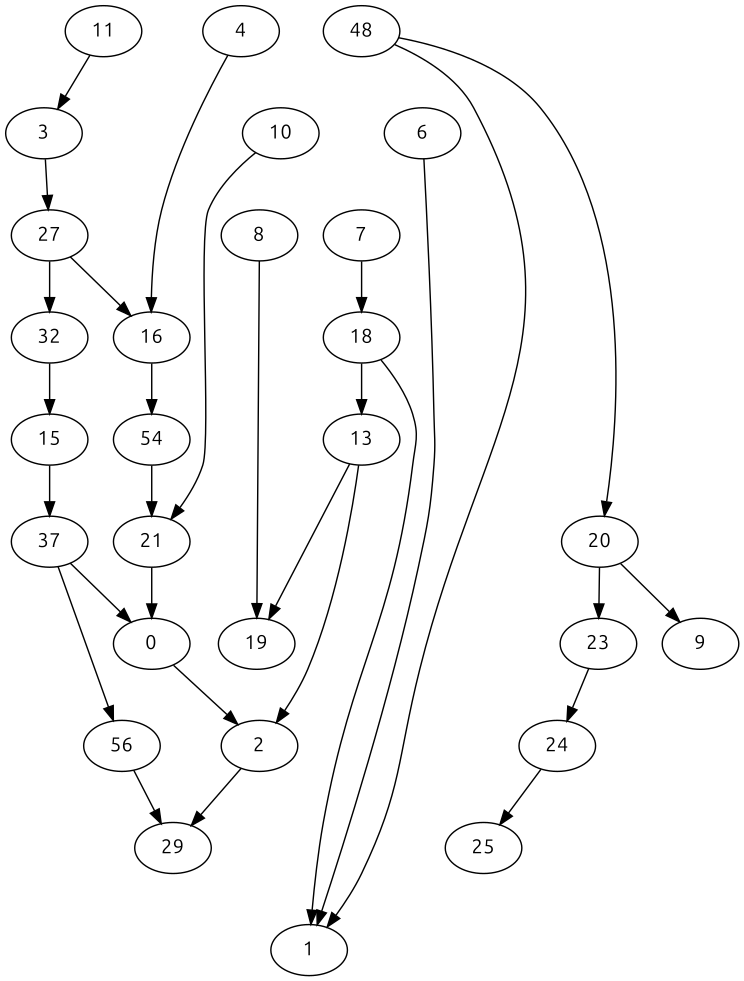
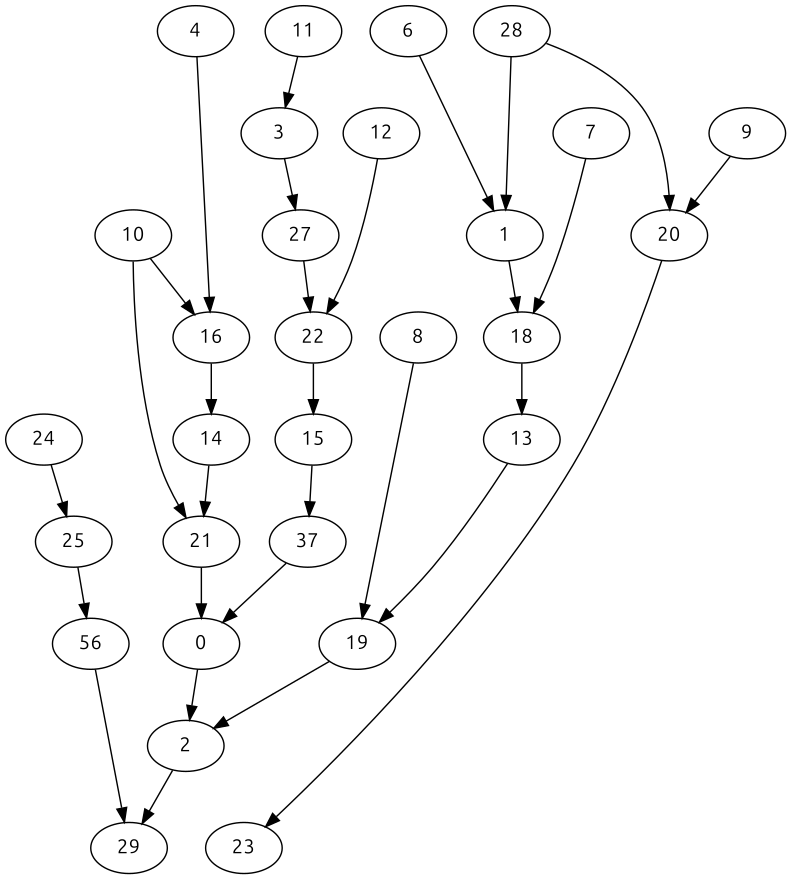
node "48": label "48" -> "28"
node "12": added
edge "27" -> "16": now "10" -> "16"
node "32": label "32" -> "22"
node "54": label "54" -> "14"
edge "20" -> "9": reversed
edge "13" -> "2": now "19" -> "2"
edge "18" -> "1": reversed
edge "37" -> "56": now "25" -> "56"
edge "23" -> "24": removed
